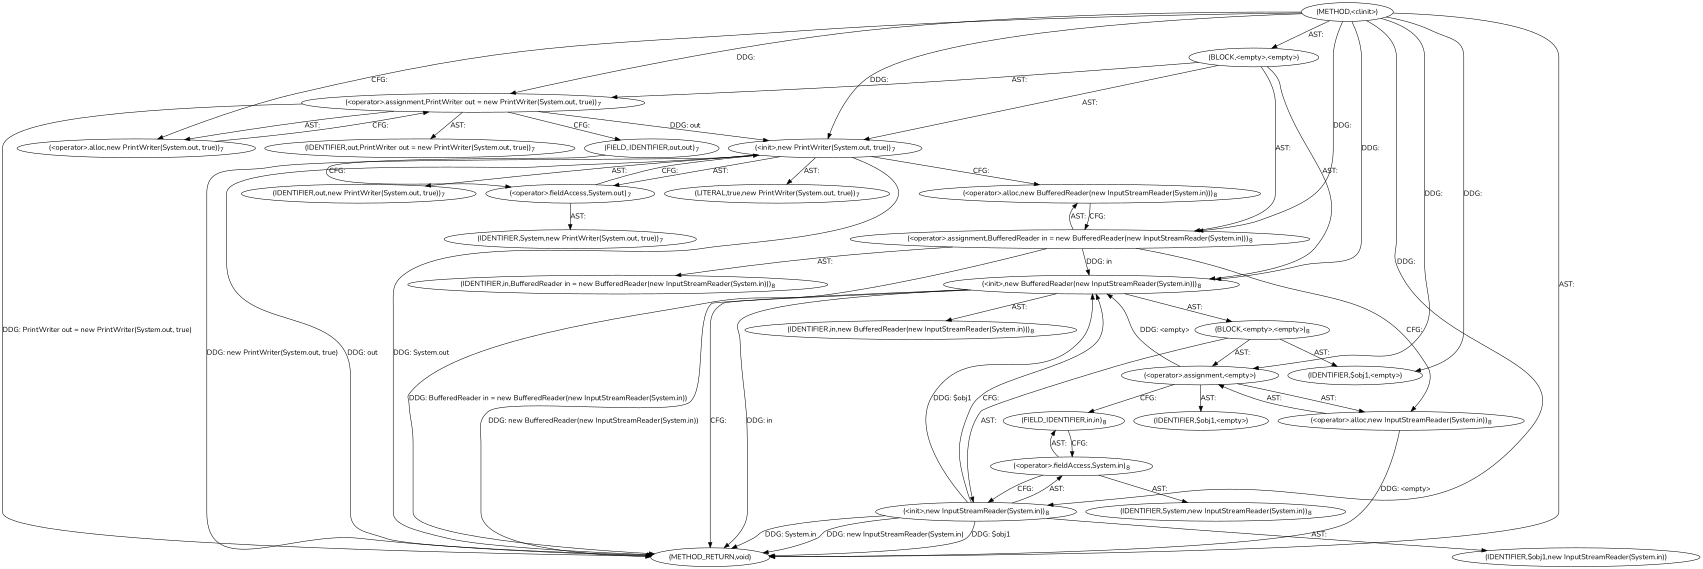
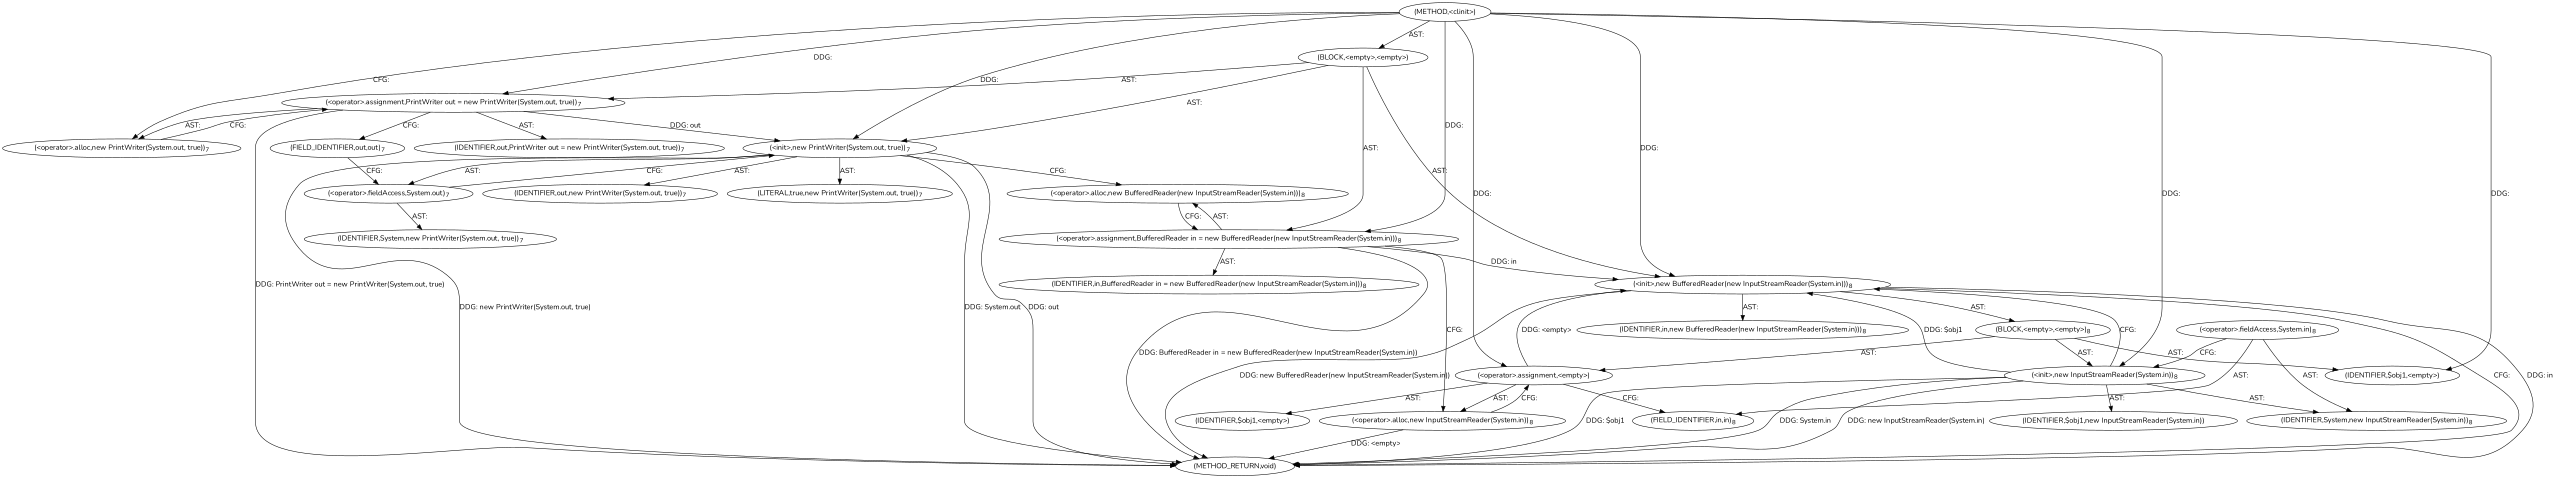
edge "(<operator>.alloc,new InputStreamReader(System.in))" -> "(<operator>.assignment,<empty>)": label "AST: " -> "CFG: "
edge "(FIELD_IDENTIFIER,in,in)" -> "(<operator>.fieldAccess,System.in)": removed, label "CFG:"
edge "(<init>,new InputStreamReader(System.in))" -> "(<operator>.fieldAccess,System.in)": now "(<init>,new InputStreamReader(System.in))" -> "(IDENTIFIER,System,new InputStreamReader(System.in))"
edge "(METHOD,<clinit>)" -> "(METHOD_RETURN,void)": removed, label "AST:"
